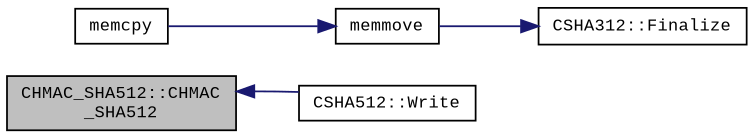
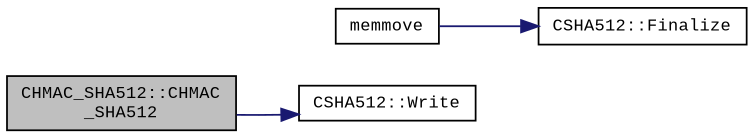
node "memcpy": removed
node "CSHA312::Finalize": label "CSHA312::Finalize" -> "CSHA512::Finalize"
edge "CSHA512::Write" -> "CHMAC_SHA512::CHMAC _SHA512": reversed
